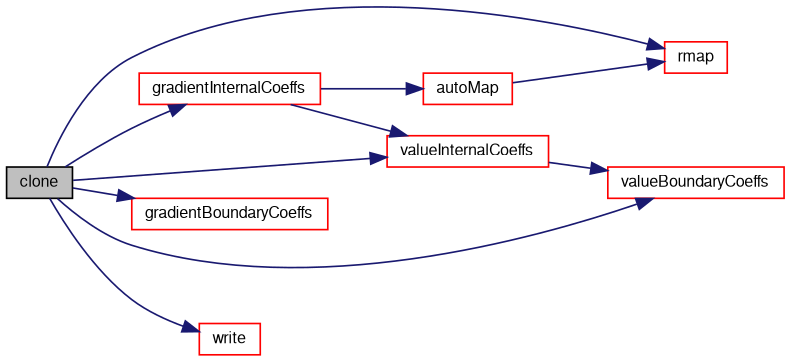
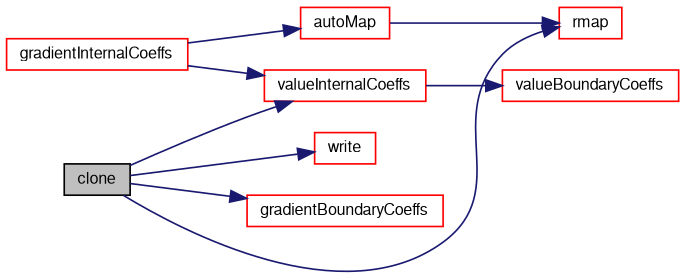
edge "clone" -> "gradientInternalCoeffs": removed
edge "clone" -> "valueBoundaryCoeffs": removed
